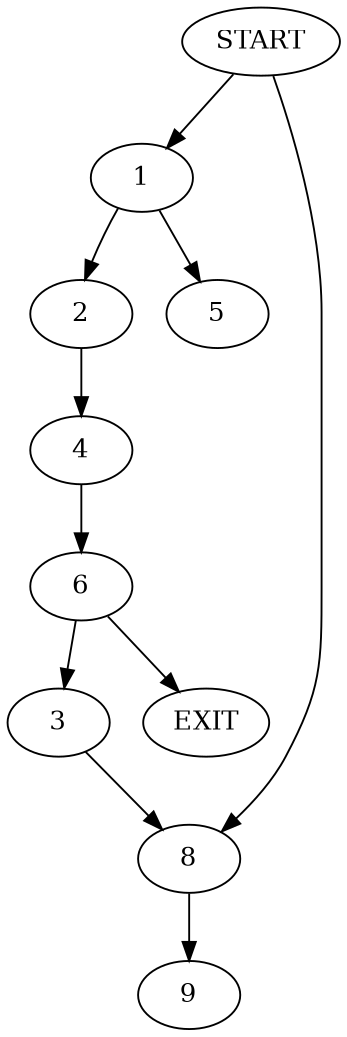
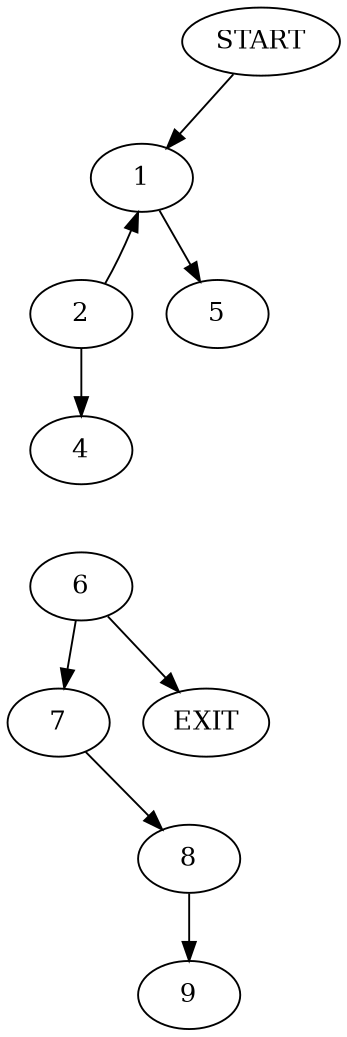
edge "1" -> "2": reversed
edge "START" -> "8": removed
edge "4" -> "6": removed
node "3": label "3" -> "7"
